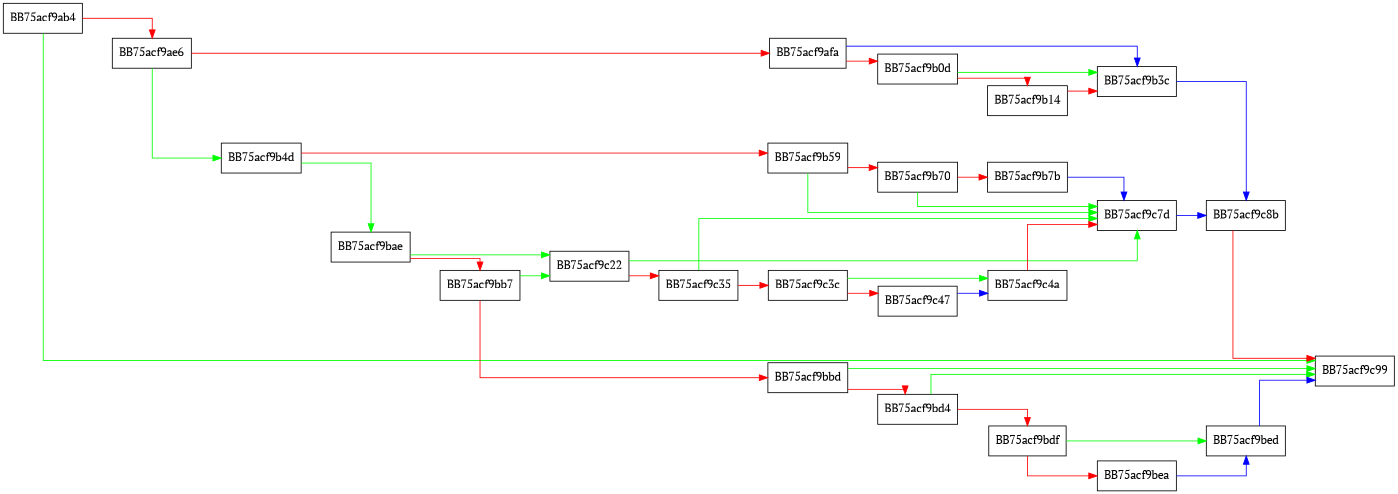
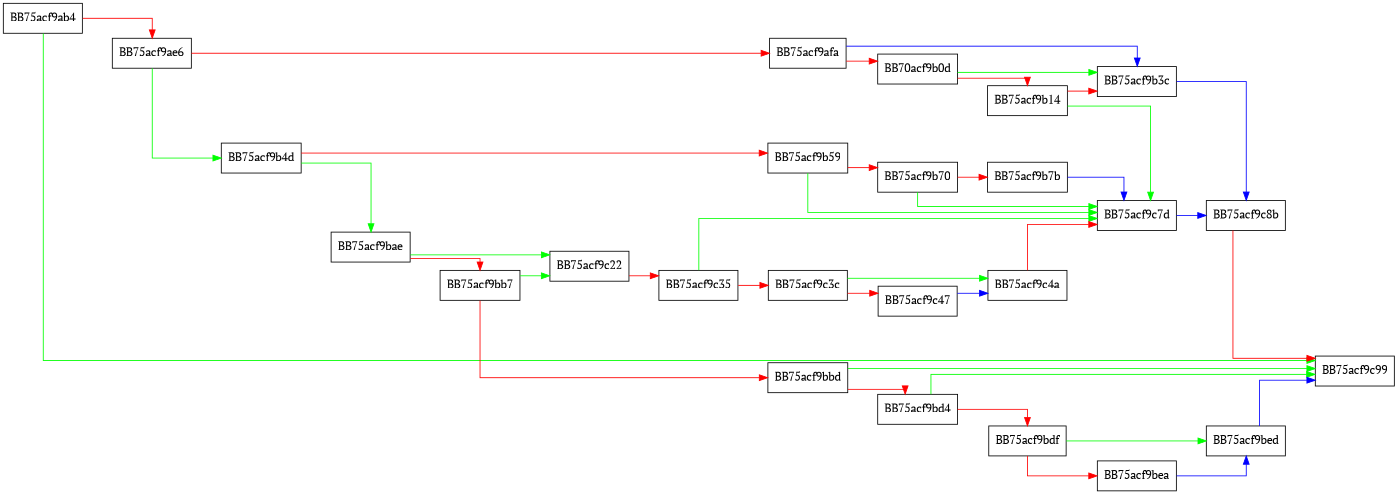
node "BB75acf9b0d": label "BB75acf9b0d" -> "BB70acf9b0d"
edge "BB75acf9c22" -> "BB75acf9c7d": now "BB75acf9b14" -> "BB75acf9c7d"
